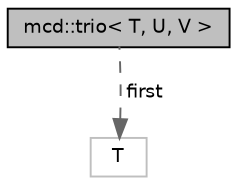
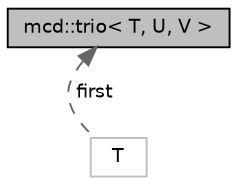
edge "mcd::trio< T, U, V >" -> "T": reversed
